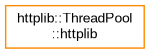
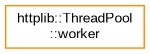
node "httplib::ThreadPool ::httplib": label "httplib::ThreadPool ::httplib" -> "httplib::ThreadPool ::worker"
